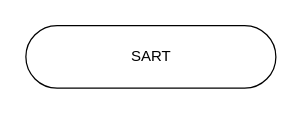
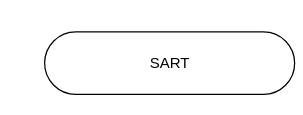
node "SART": moved (151, 57) -> (169, 63)
